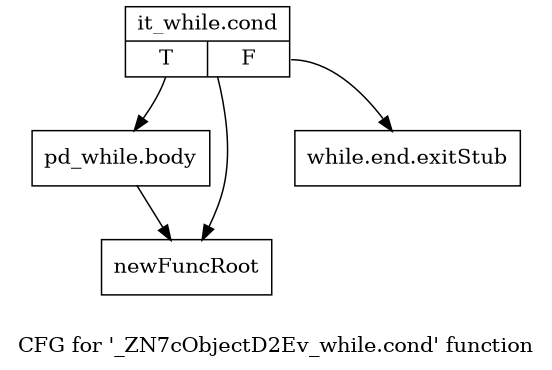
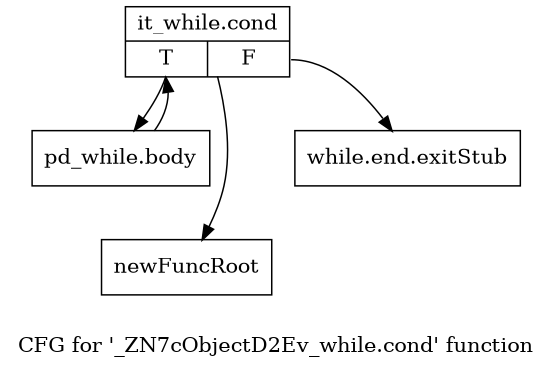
edge "pd_while.body" -> "newFuncRoot": now "pd_while.body" -> "it_while.cond"
